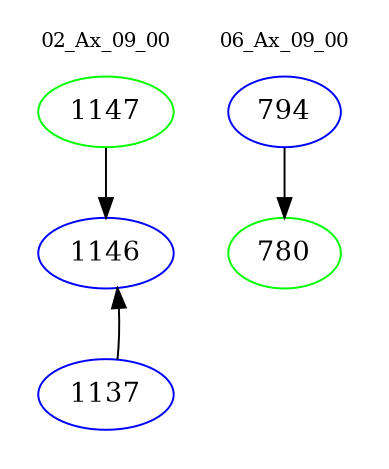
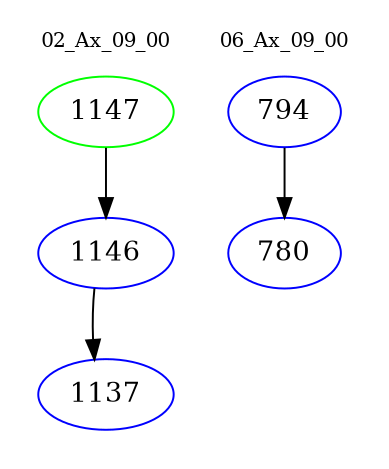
node "780": color green -> blue
edge "1137" -> "1146": reversed
